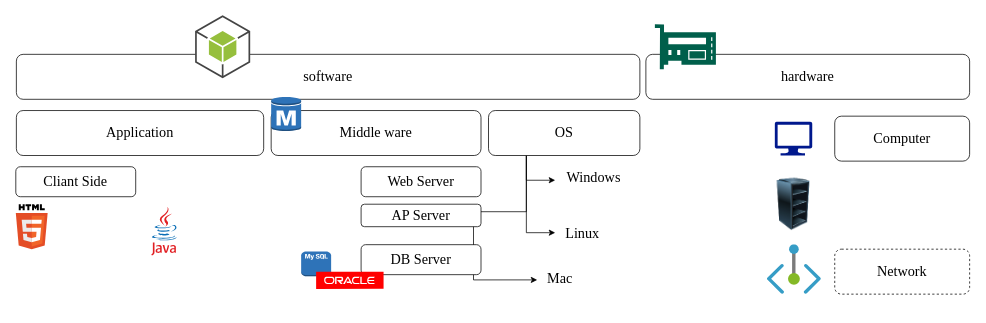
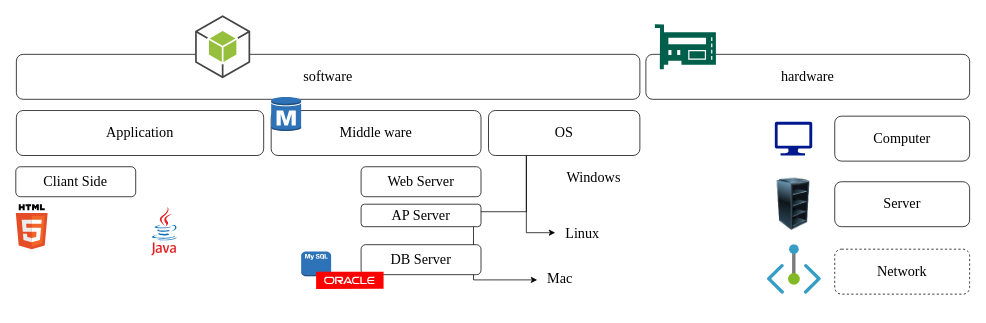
edge "OS" -> "Windows": removed
node "Server": added
